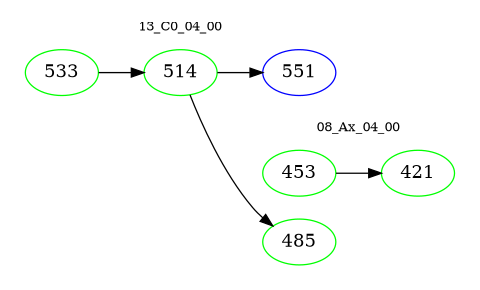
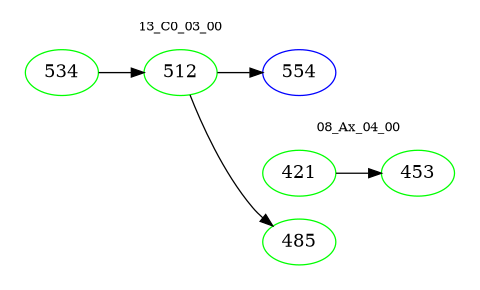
cluster "13_C0_04_00": label "13_C0_04_00" -> "13_C0_03_00"
node "533": label "533" -> "534"
node "514": label "514" -> "512"
node "551": label "551" -> "554"
edge "453" -> "421": reversed
